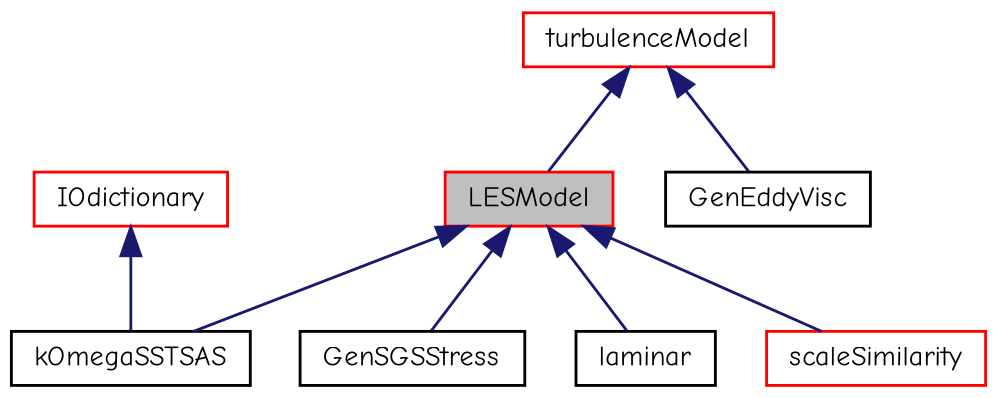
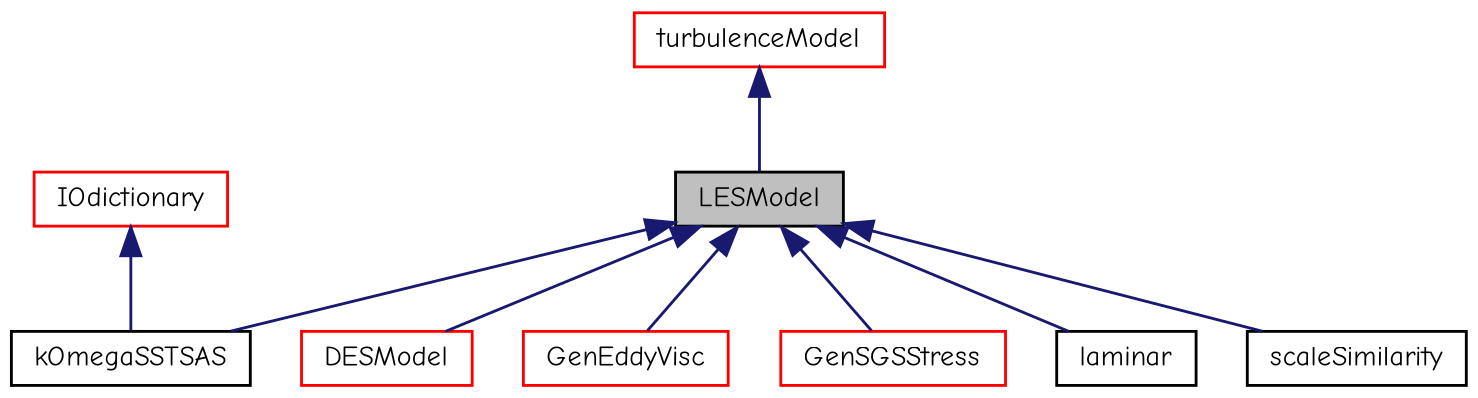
edge "GenEddyVisc" -> "turbulenceModel": now "GenEddyVisc" -> "LESModel"
node "LESModel": color red -> black
node "GenEddyVisc": color black -> red
node "DESModel": added
node "GenSGSStress": color black -> red
node "scaleSimilarity": color red -> black
